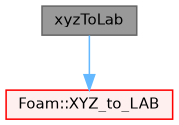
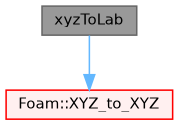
node "Foam::XYZ_to_LAB": label "Foam::XYZ_to_LAB" -> "Foam::XYZ_to_XYZ"
